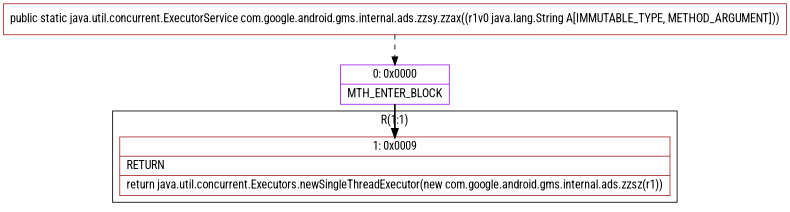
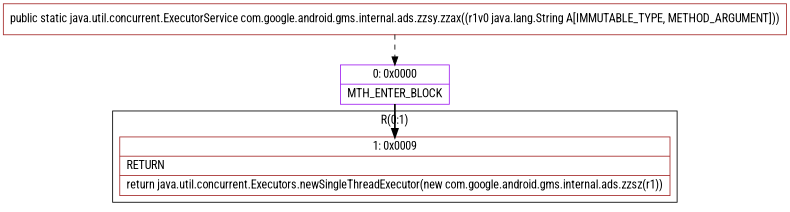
cluster "R(1:1)": label "R(1:1)" -> "R(0:1)"
